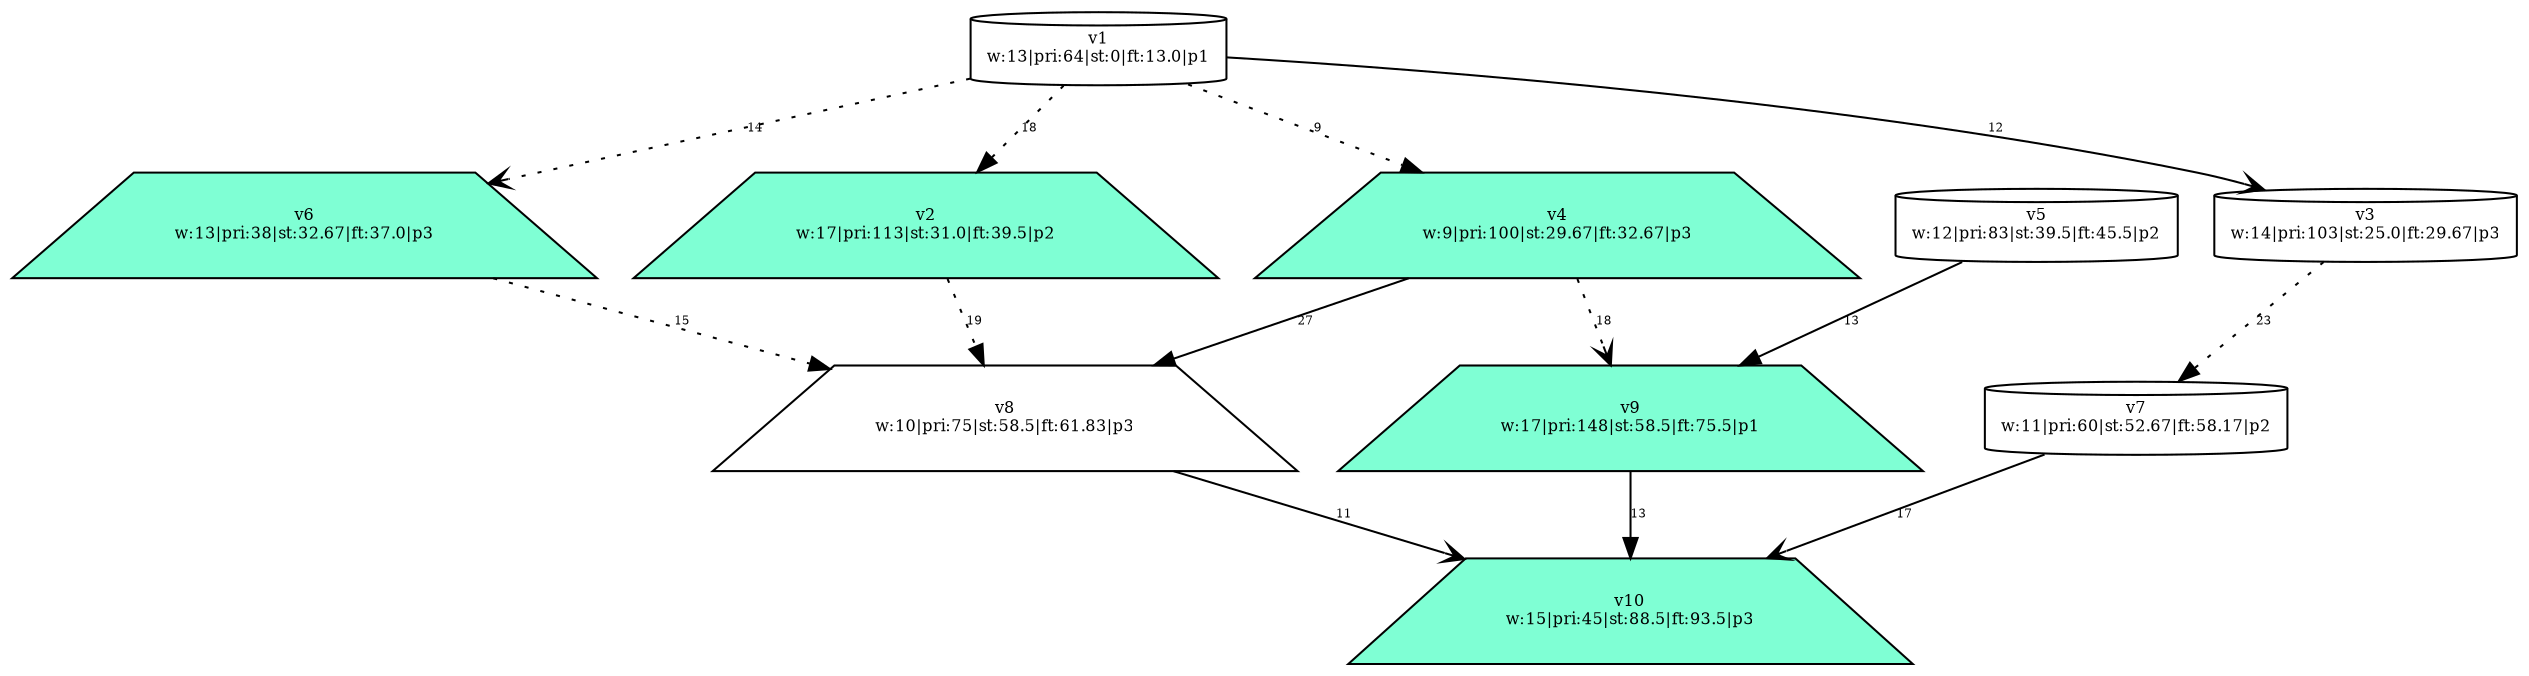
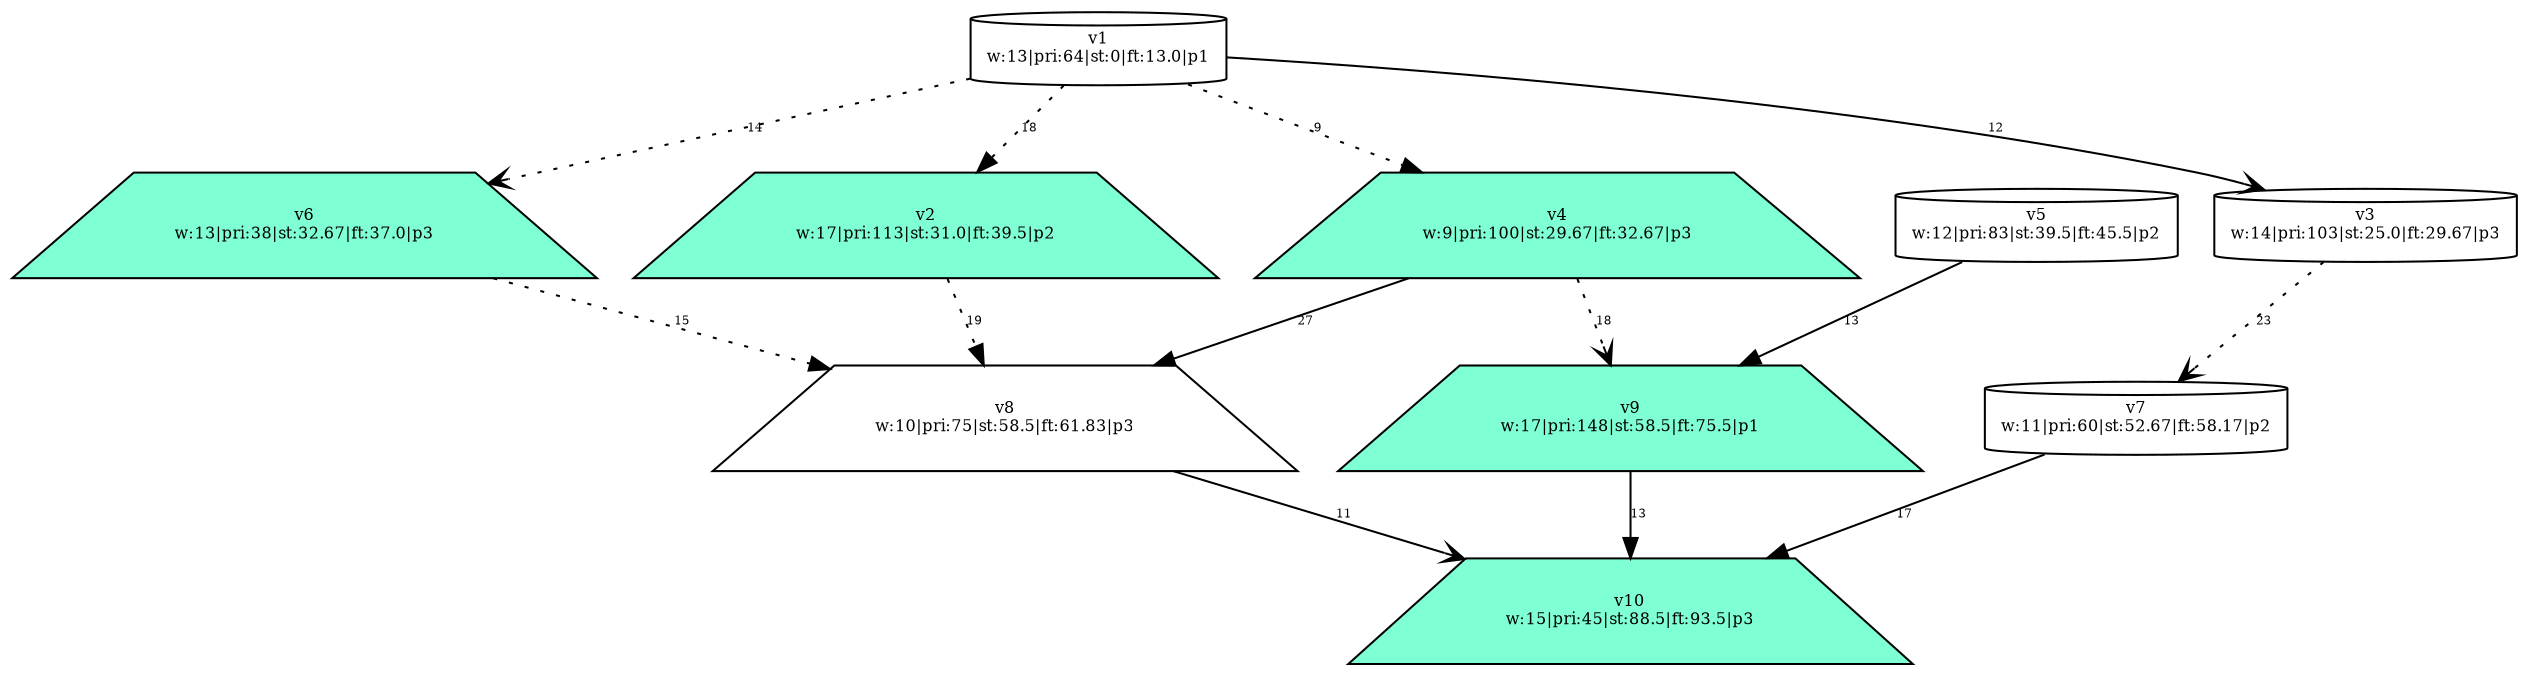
edge "v3 w:14|pri:103|st:25.0|ft:29.67|p3" -> "v7 w:11|pri:60|st:52.67|ft:58.17|p2": arrowhead normal -> vee
edge "v7 w:11|pri:60|st:52.67|ft:58.17|p2" -> "v10 w:15|pri:45|st:88.5|ft:93.5|p3": arrowhead vee -> normal
